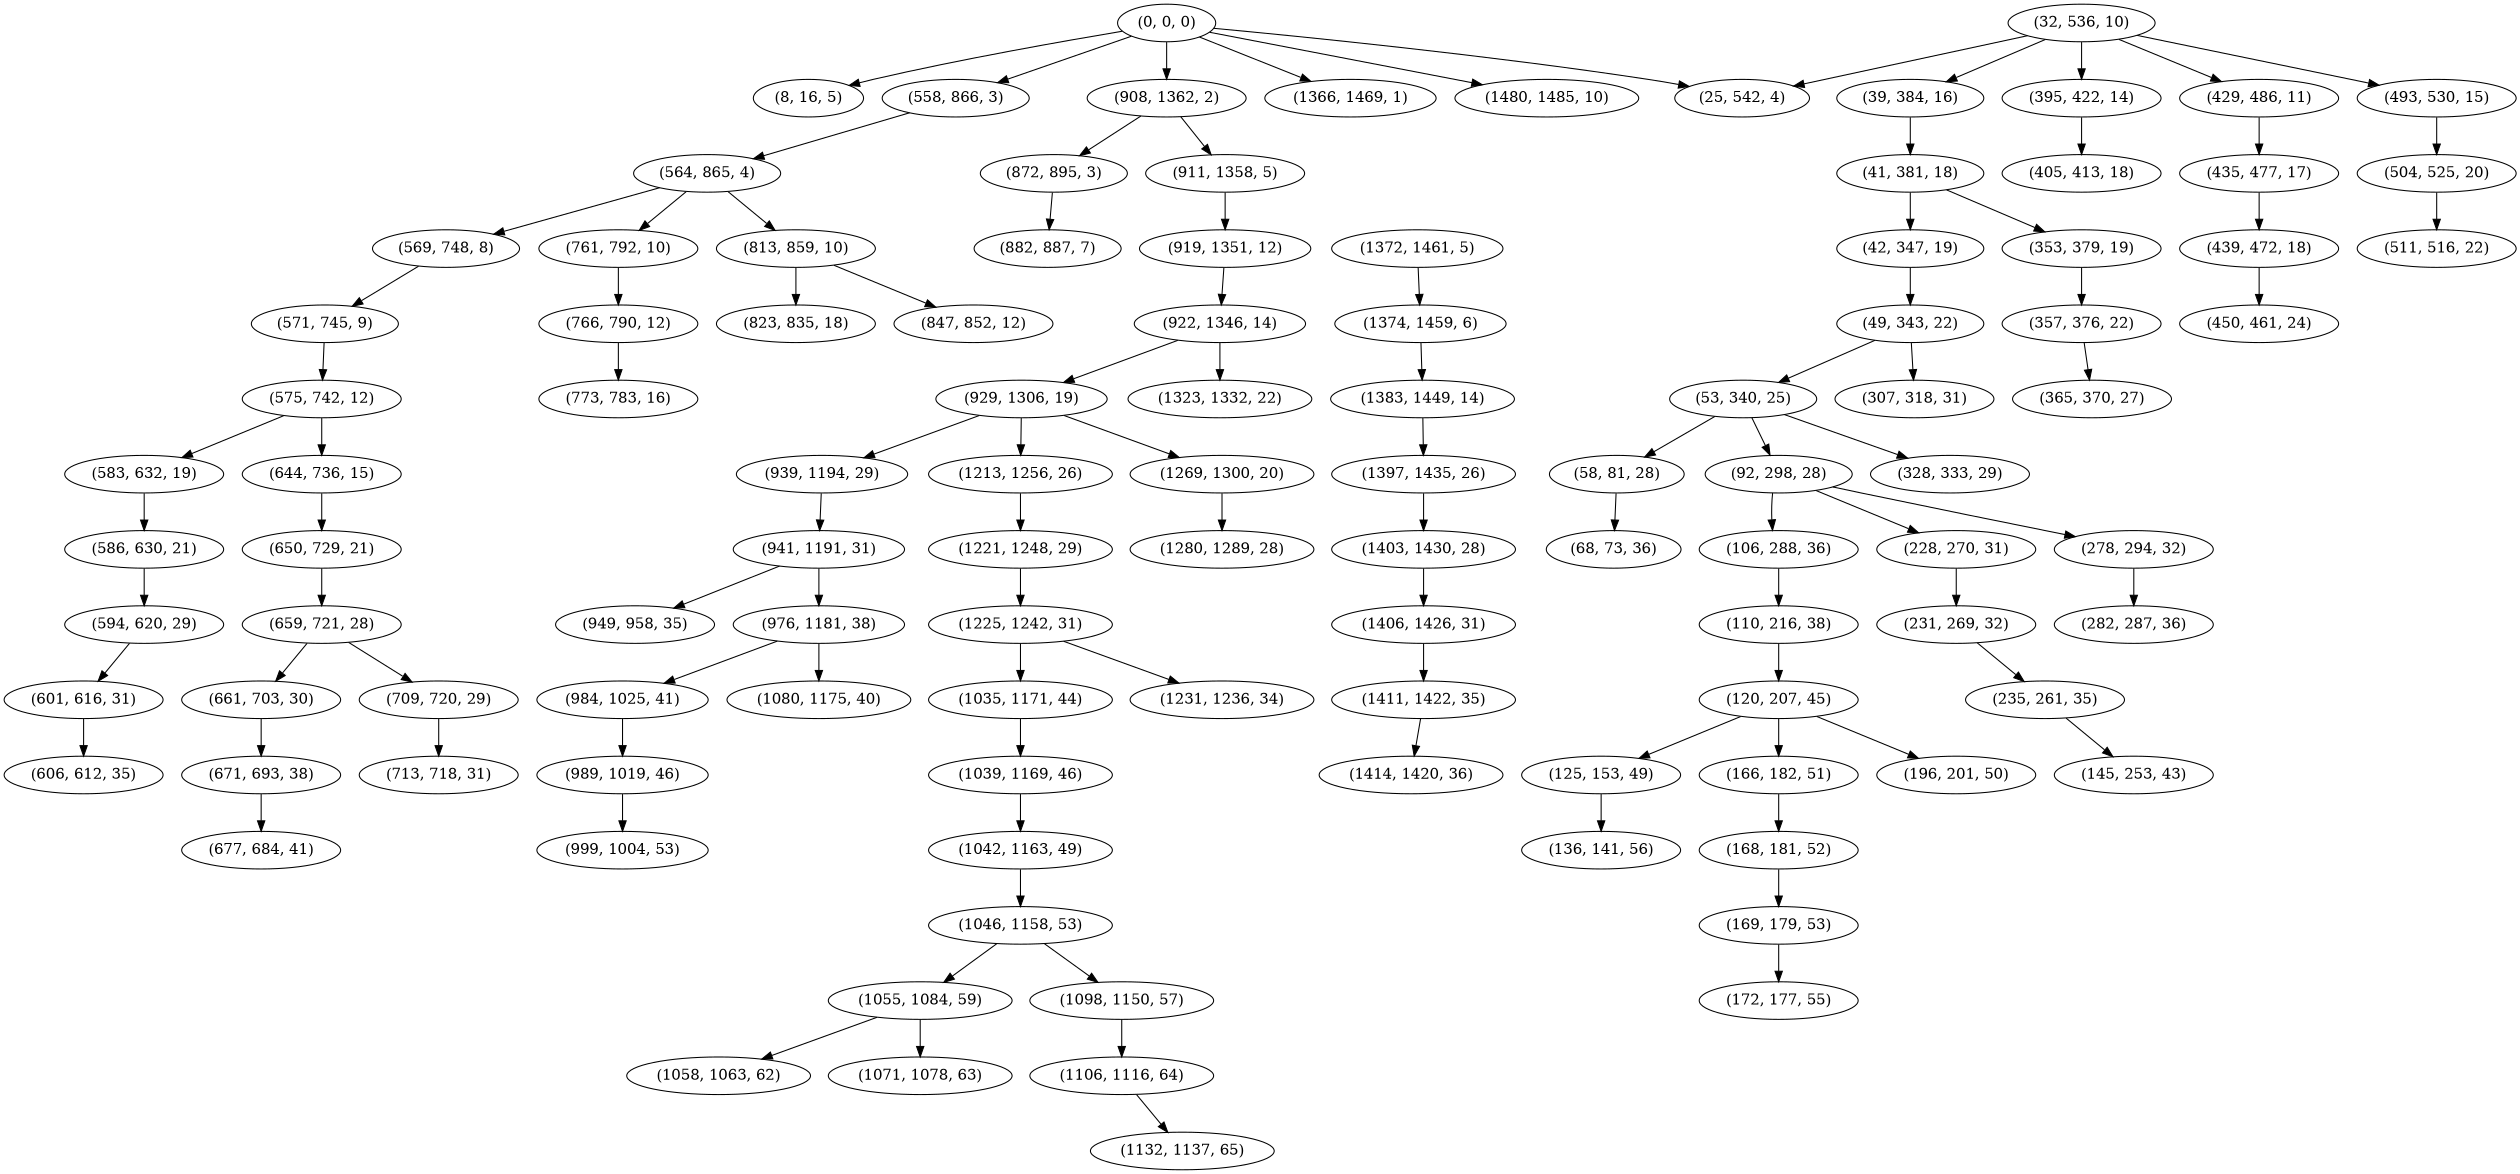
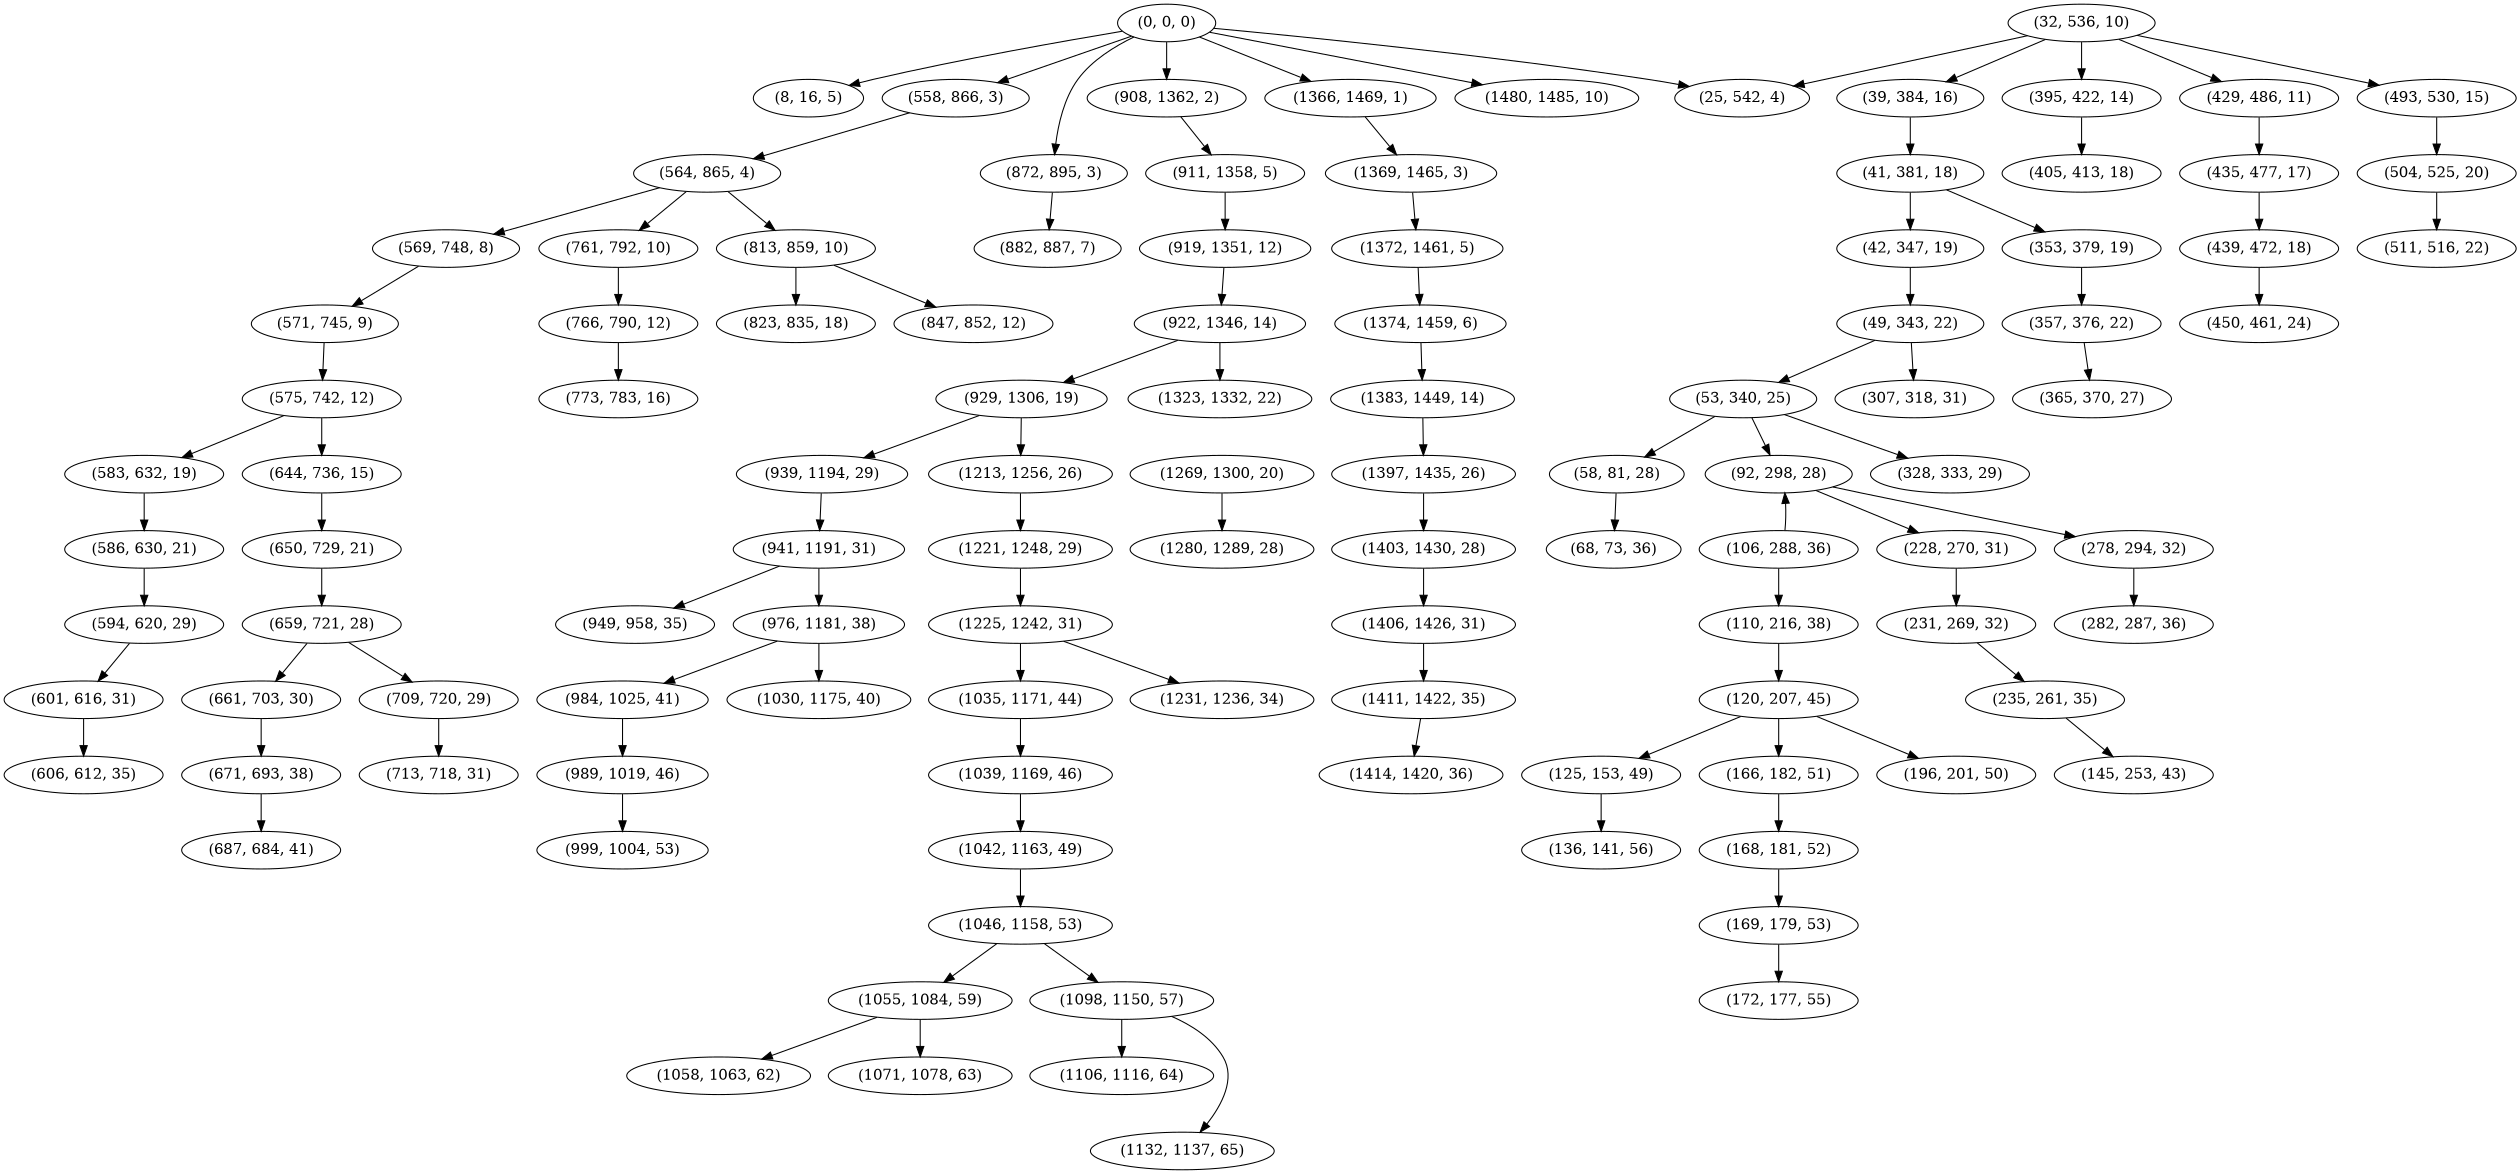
edge "(908, 1362, 2)" -> "(872, 895, 3)": now "(0, 0, 0)" -> "(872, 895, 3)"
node "(1369, 1465, 3)": added
edge "(929, 1306, 19)" -> "(1269, 1300, 20)": removed
edge "(92, 298, 28)" -> "(106, 288, 36)": reversed
node "(1080, 1175, 40)": label "(1080, 1175, 40)" -> "(1030, 1175, 40)"
node "(677, 684, 41)": label "(677, 684, 41)" -> "(687, 684, 41)"
edge "(1106, 1116, 64)" -> "(1132, 1137, 65)": now "(1098, 1150, 57)" -> "(1132, 1137, 65)"
